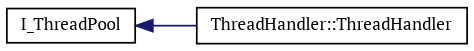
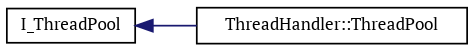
node "ThreadHandler::ThreadHandler": label "ThreadHandler::ThreadHandler" -> "ThreadHandler::ThreadPool"
